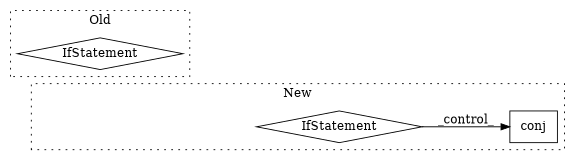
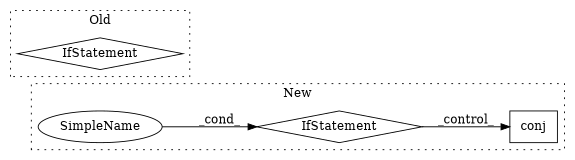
node "SimpleName": added
